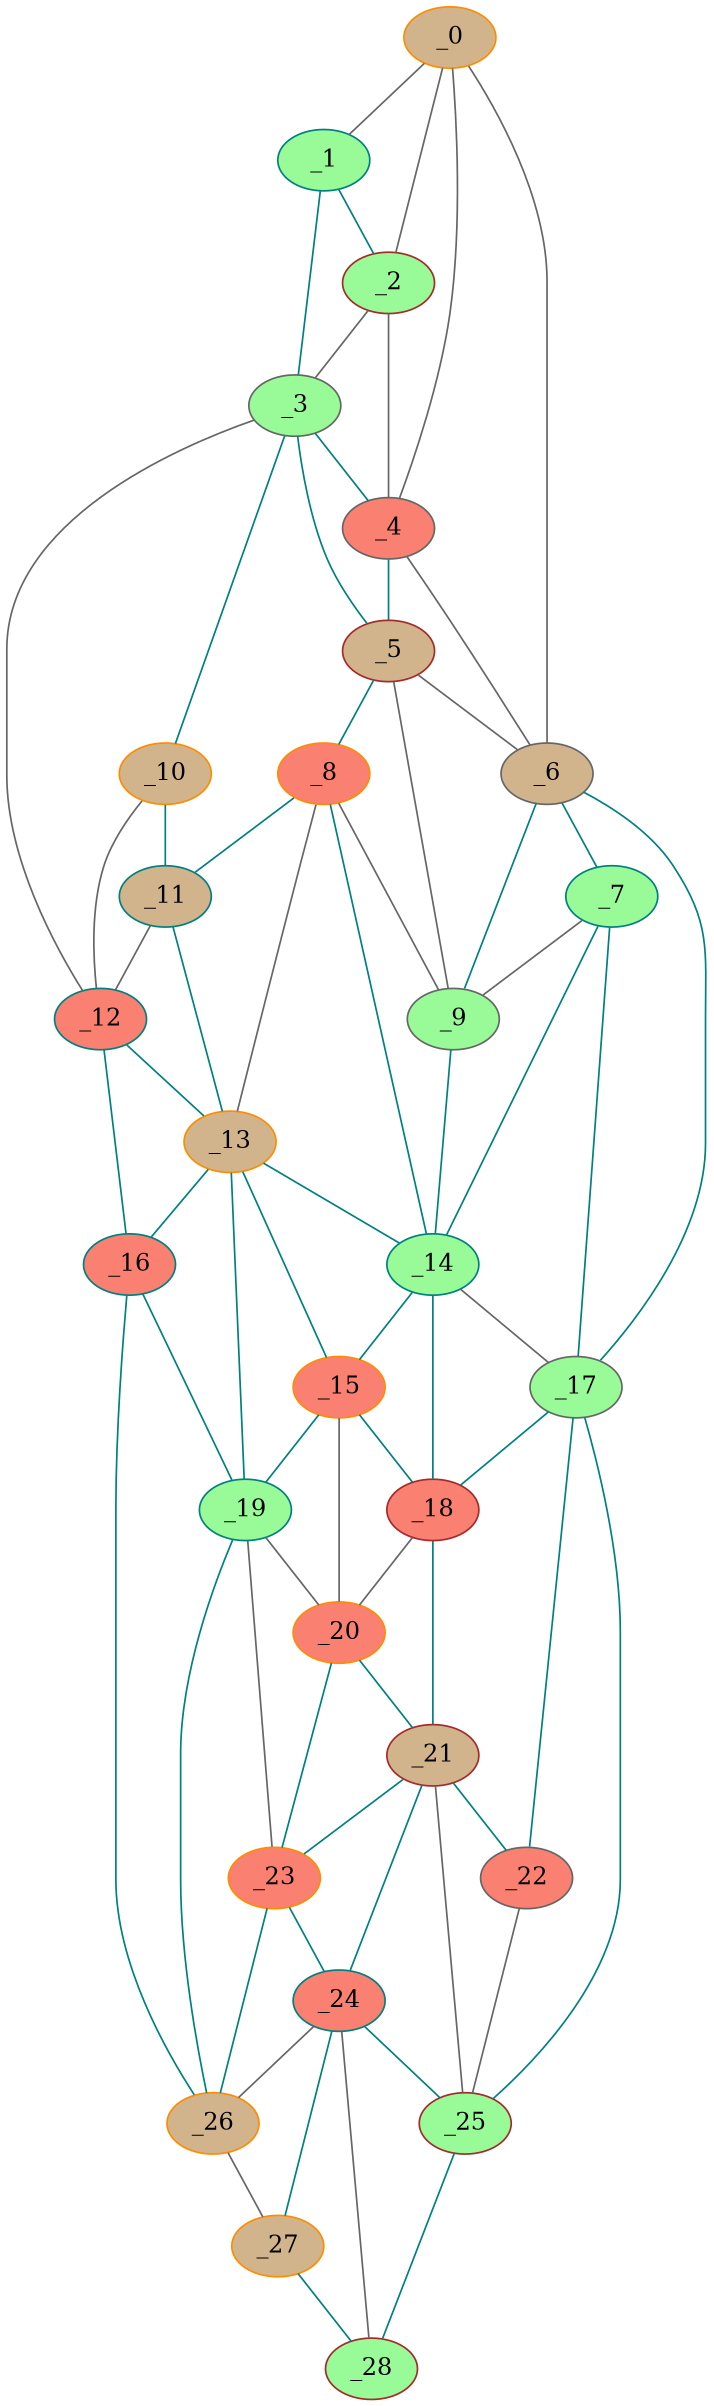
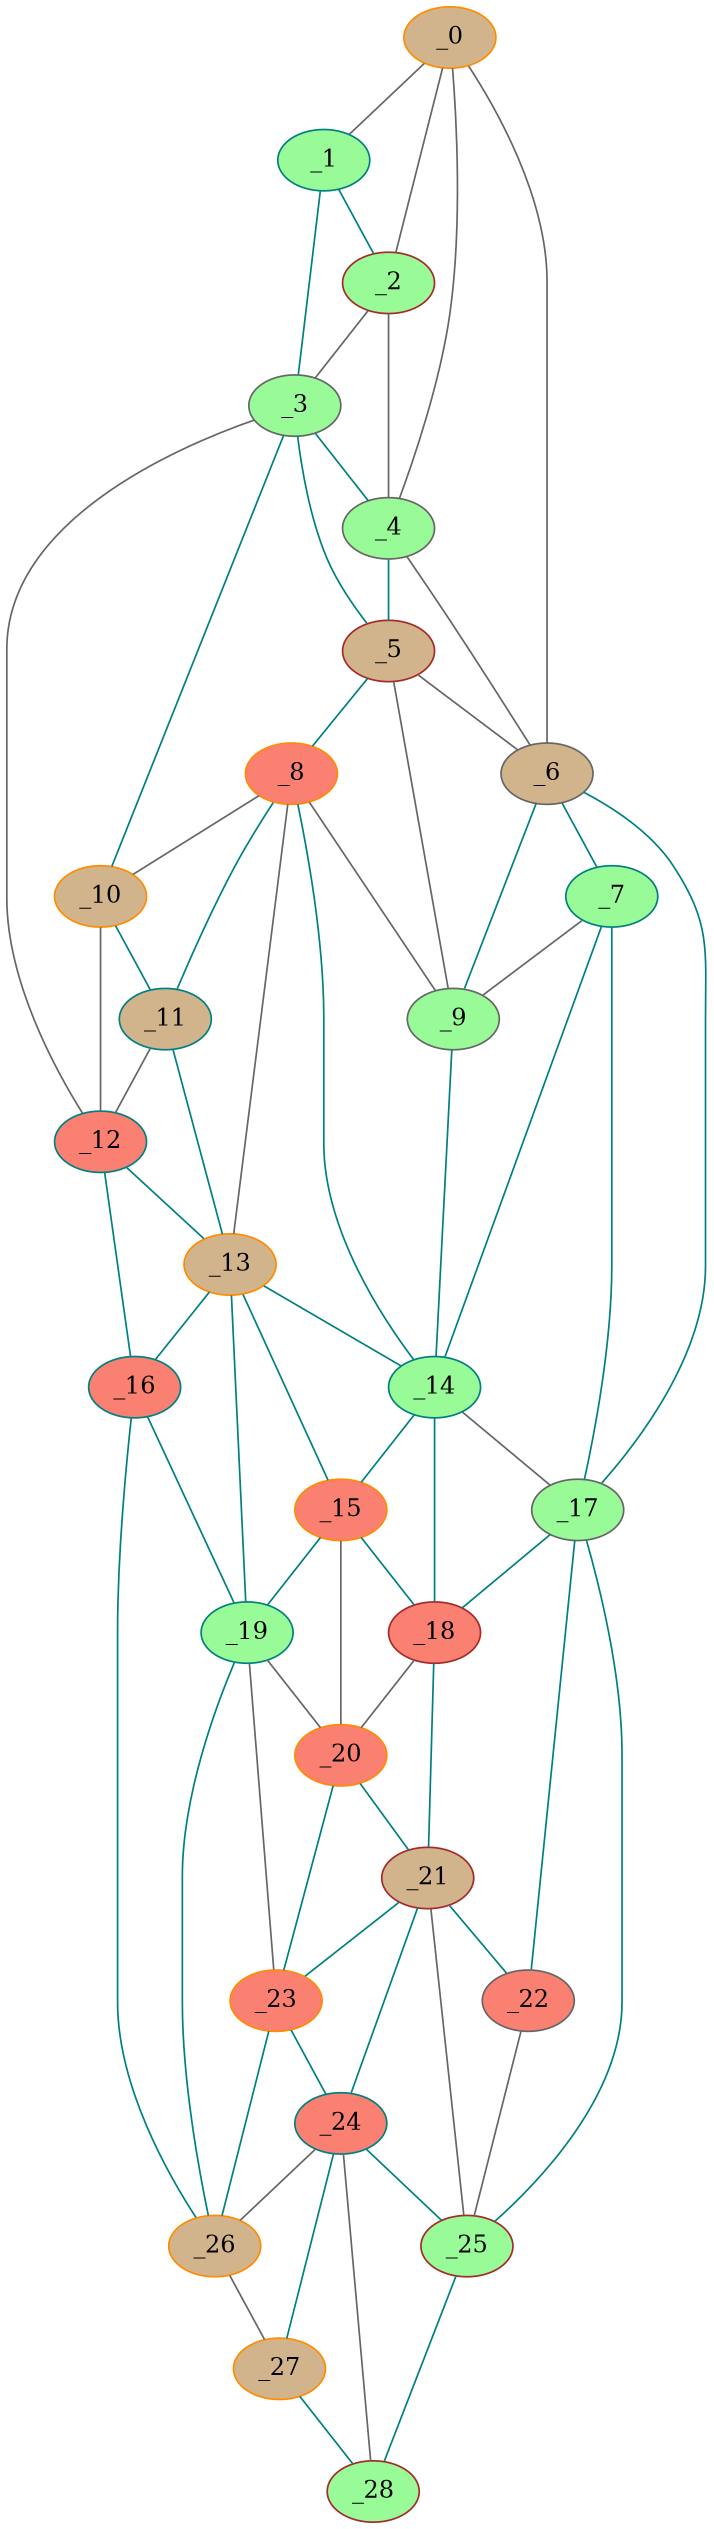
node "_4": fillcolor salmon -> palegreen
edge "_8" -- "_10": added
